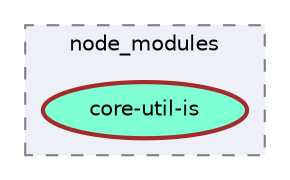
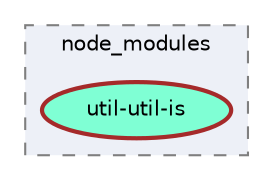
node "core-util-is": label "core-util-is" -> "util-util-is"
